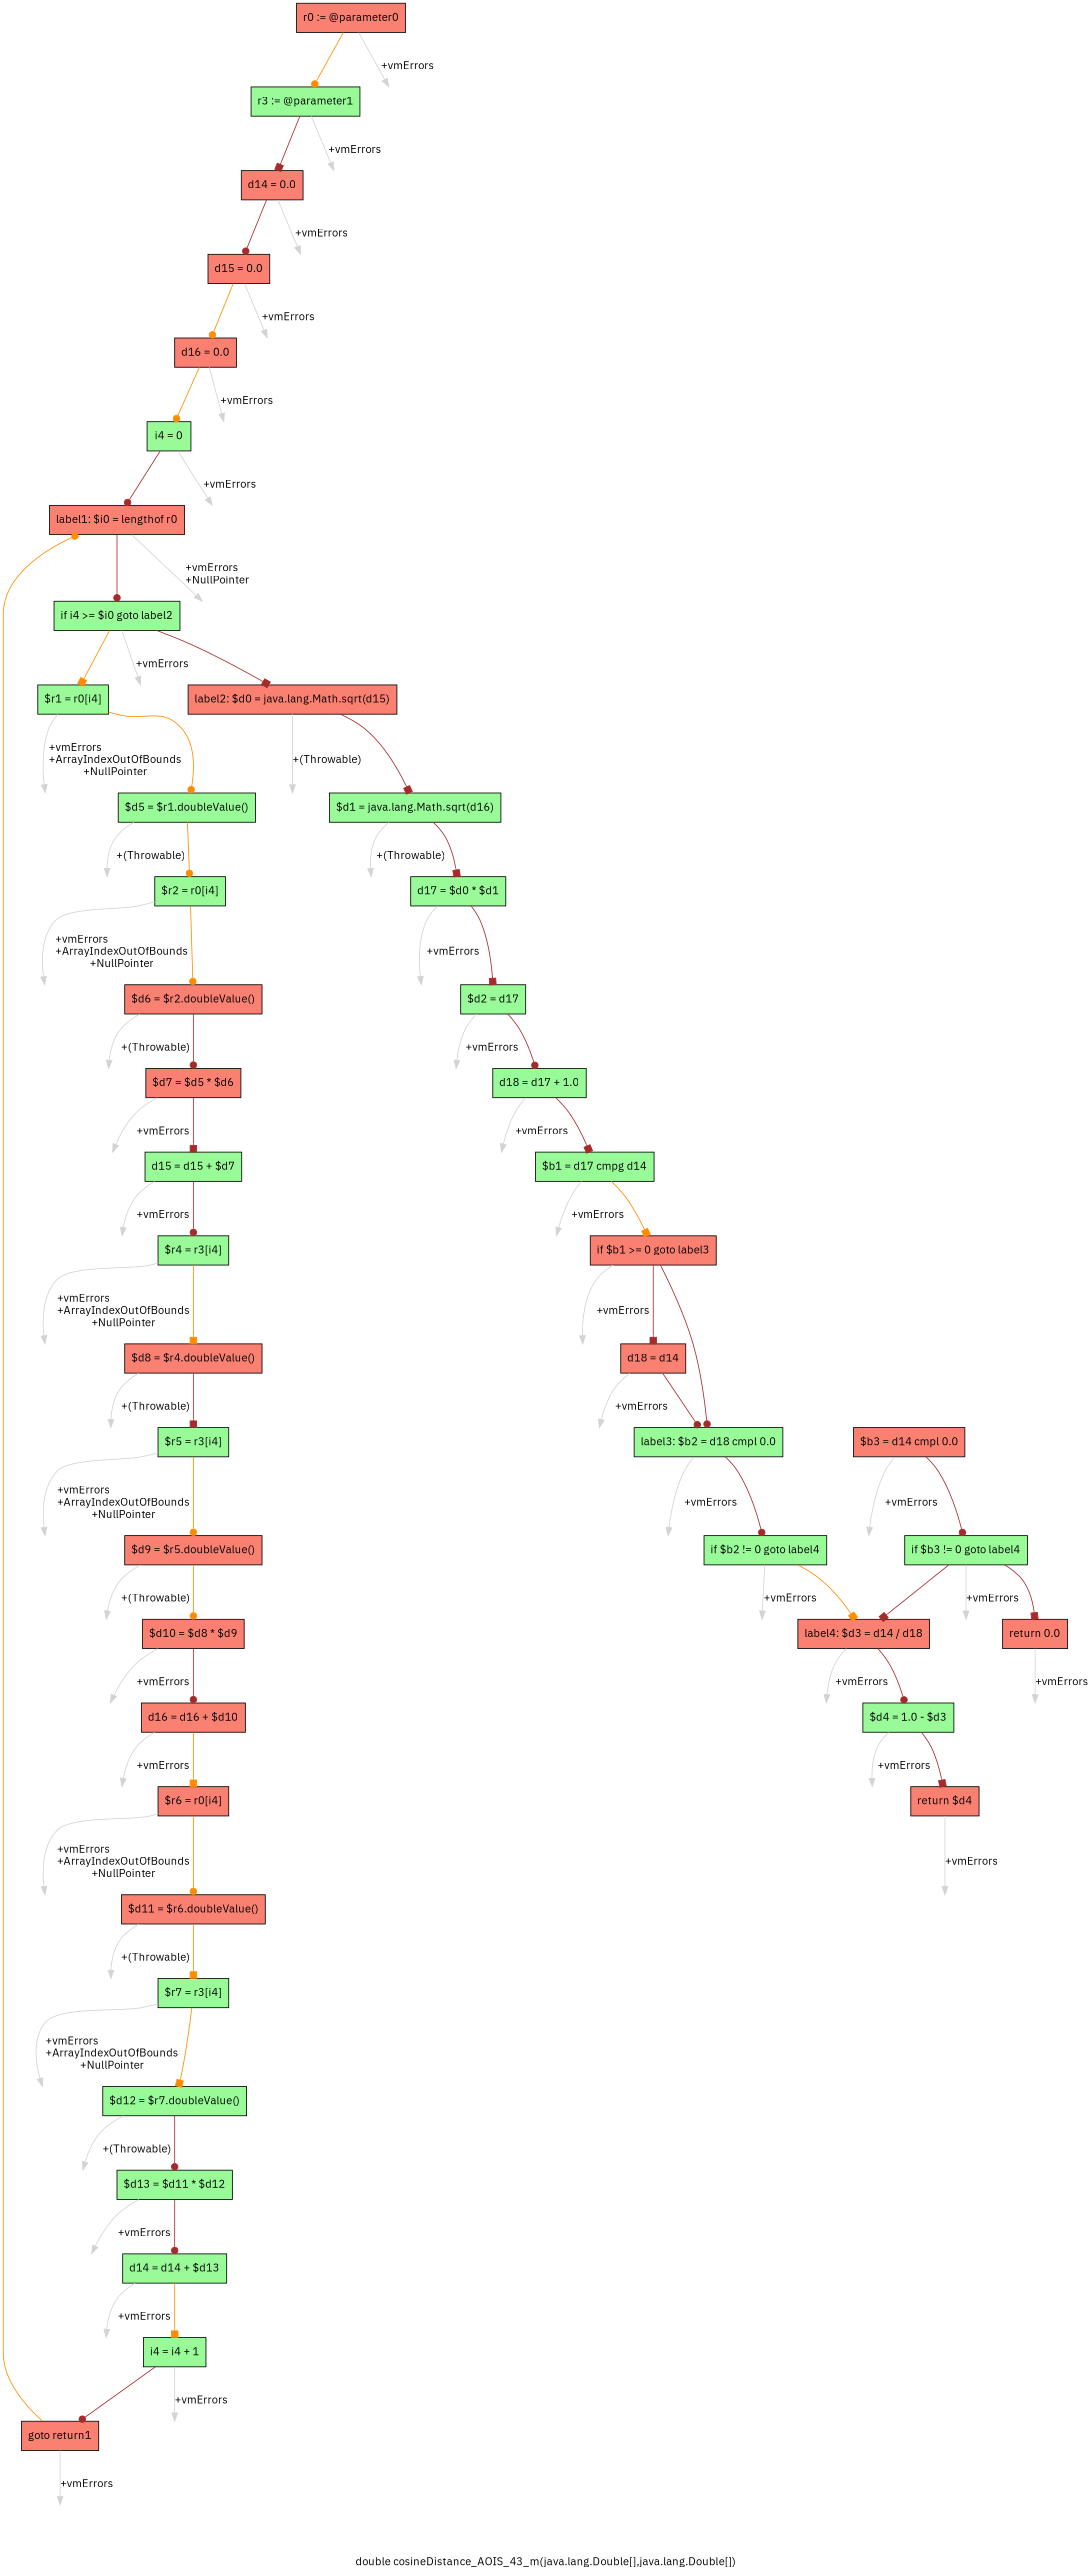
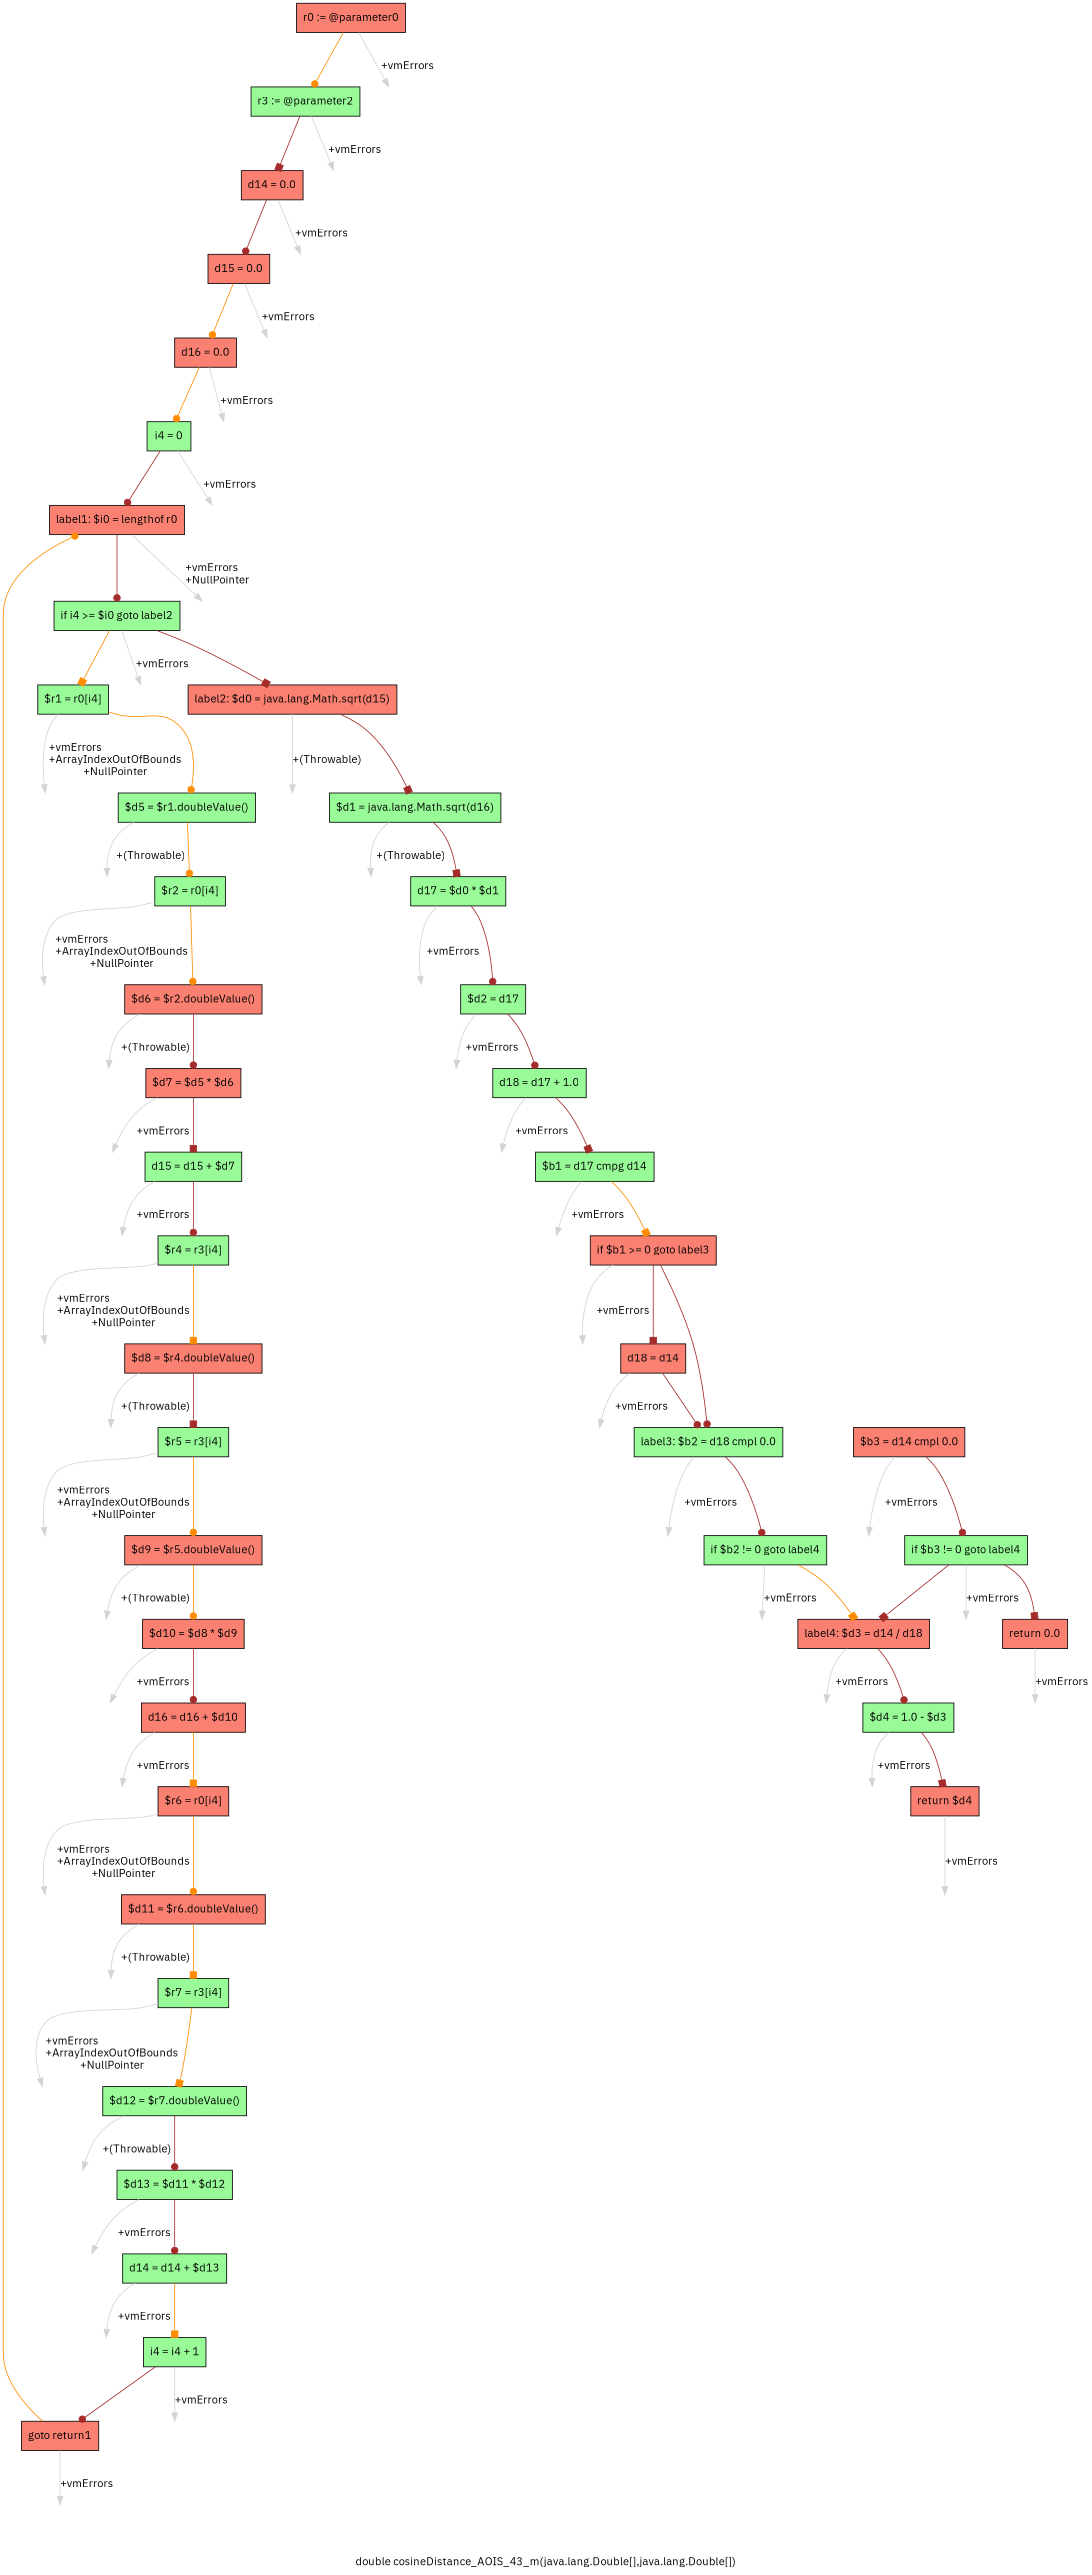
node "r3 := @parameter1": label "r3 := @parameter1" -> "r3 := @parameter2"
edge "d17 = $d0 * $d1" -> "$d2 = d17": arrowhead box -> dot
